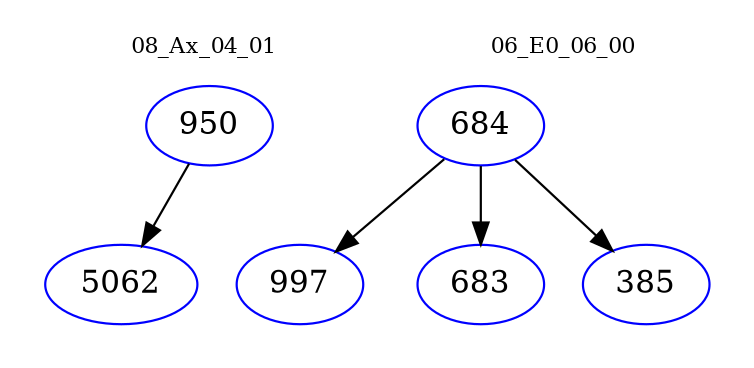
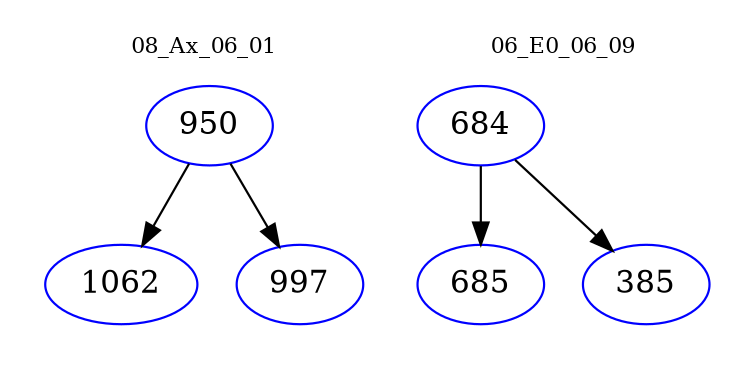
cluster "08_Ax_04_01": label "08_Ax_04_01" -> "08_Ax_06_01"
cluster "06_E0_06_00": label "06_E0_06_00" -> "06_E0_06_09"
edge "684" -> "997": now "950" -> "997"
node "5062": label "5062" -> "1062"
node "683": label "683" -> "685"
